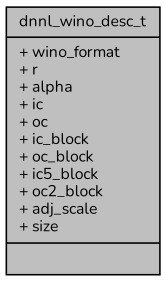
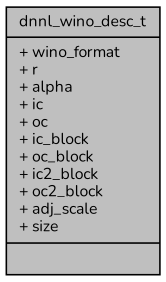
node "dnnl_wino_desc_t": text "+ ic5_block" -> "+ ic2_block"
